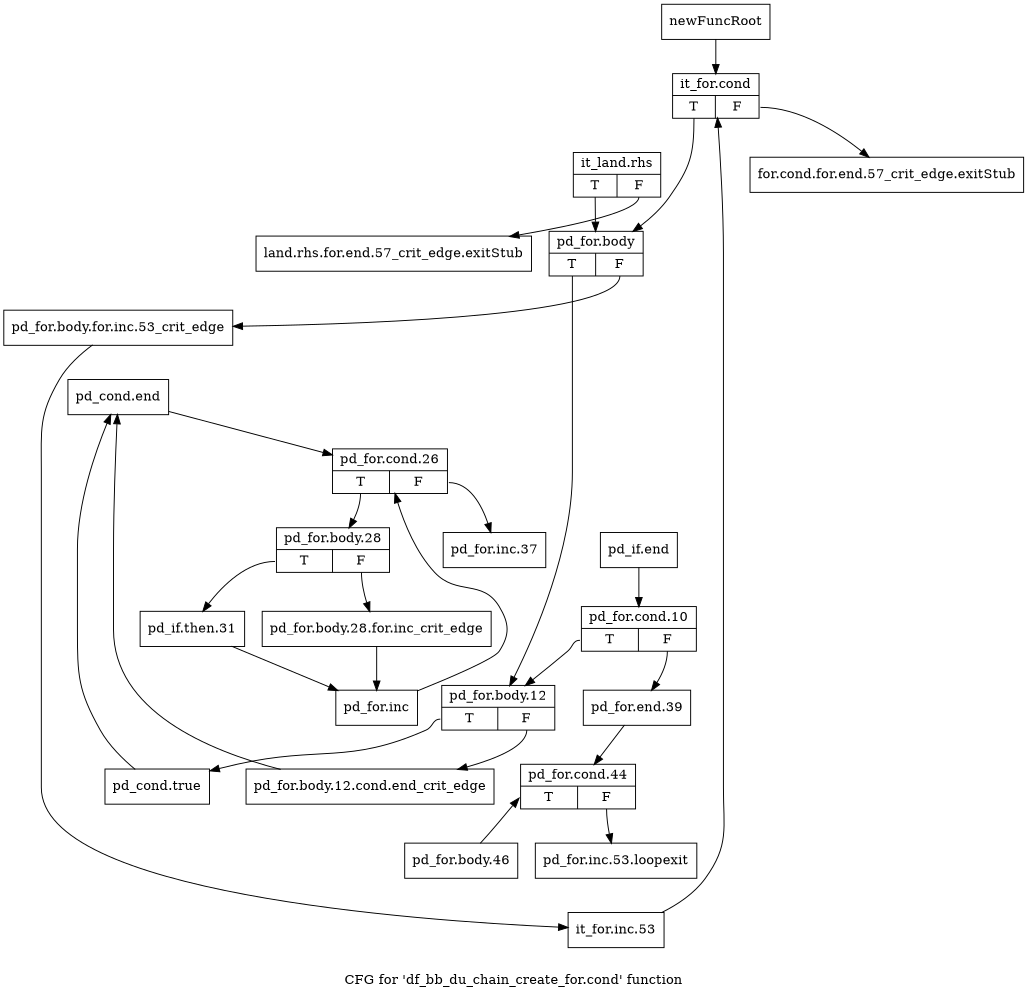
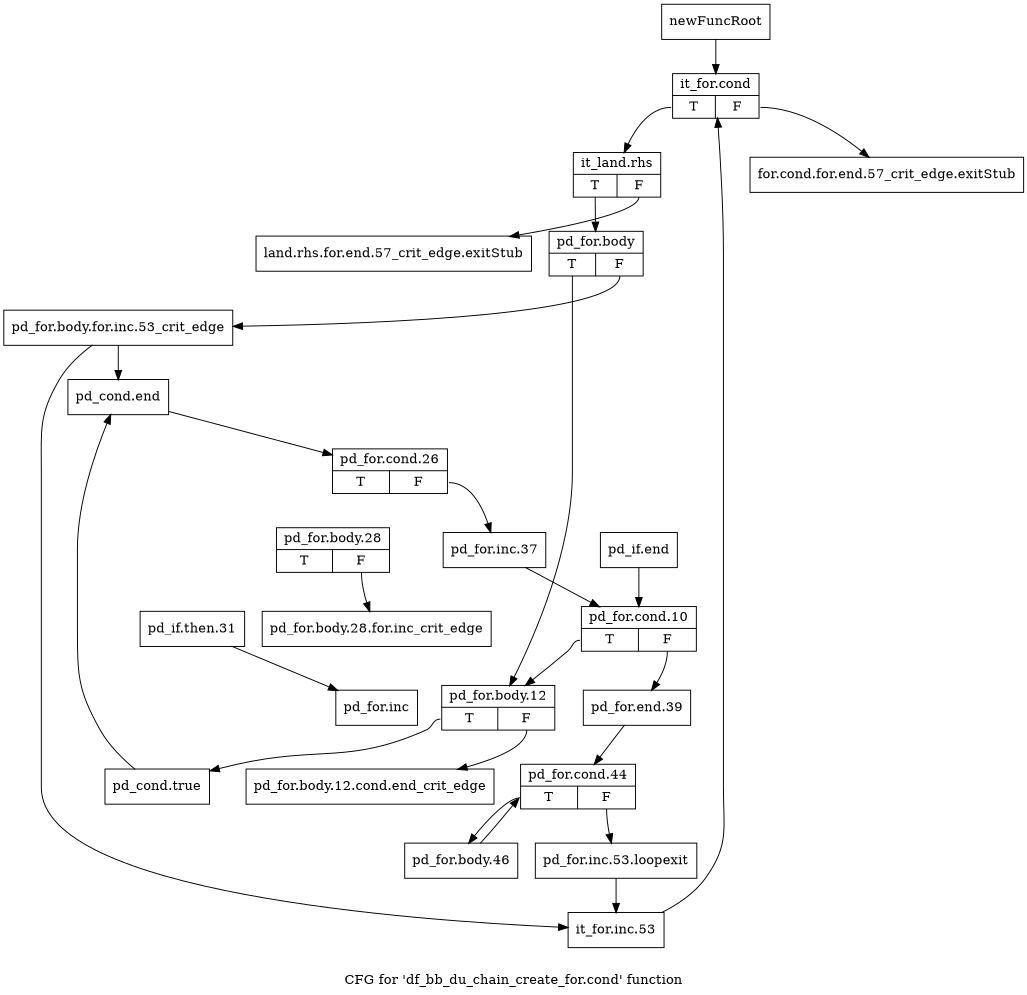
edge "it_for.cond" -> "pd_for.body": now "it_for.cond" -> "it_land.rhs"
edge "pd_for.cond.26" -> "pd_for.body.28": removed
edge "pd_for.body.28" -> "pd_if.then.31": removed
edge "pd_for.inc.37" -> "pd_for.cond.10": added
edge "pd_for.inc" -> "pd_for.cond.26": removed
edge "pd_for.body.12.cond.end_crit_edge" -> "pd_cond.end": now "pd_for.body.for.inc.53_crit_edge" -> "pd_cond.end"
edge "pd_for.body.28.for.inc_crit_edge" -> "pd_for.inc": removed
edge "pd_for.cond.44" -> "pd_for.body.46": added
edge "pd_for.inc.53.loopexit" -> "it_for.inc.53": added
